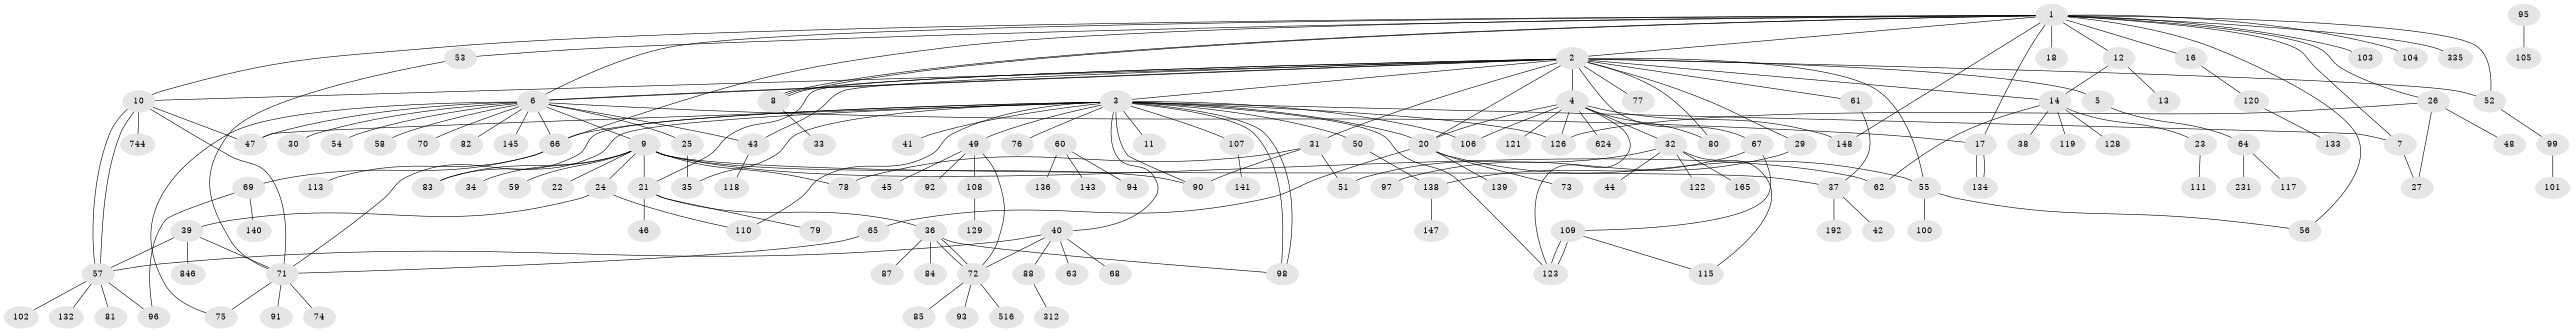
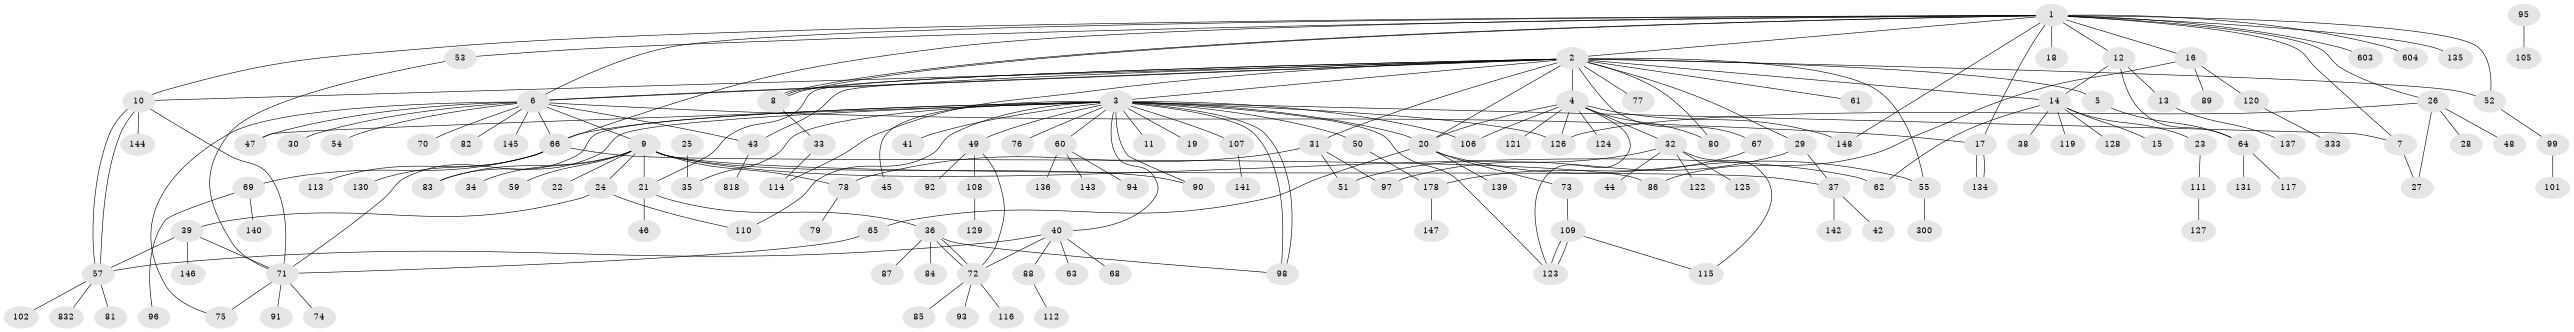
node "103": label "103" -> "603"
node "104": label "104" -> "604"
node "335": label "335" -> "135"
node "89": added
edge "12" -- "64": added
edge "6" -- "25": removed
edge "10" -- "47": removed
edge "3" -- "60": added
node "744": label "744" -> "144"
node "58": removed
node "19": added
node "624": label "624" -> "124"
node "15": added
node "137": added
node "133": label "133" -> "333"
node "28": added
edge "61" -- "37": now "29" -- "37"
edge "31" -- "90": now "31" -- "97"
edge "49" -- "45": now "3" -- "45"
node "130": added
node "118": label "118" -> "818"
node "114": added
node "138": label "138" -> "178"
node "86": added
node "165": label "165" -> "125"
node "231": label "231" -> "131"
edge "21" -- "79": now "78" -- "79"
edge "67" -- "109": now "73" -- "109"
node "192": label "192" -> "142"
node "100": label "100" -> "300"
node "127": added
node "56": removed
node "846": label "846" -> "146"
edge "57" -- "96": removed
node "132": label "132" -> "832"
node "516": label "516" -> "116"
node "312": label "312" -> "112"
